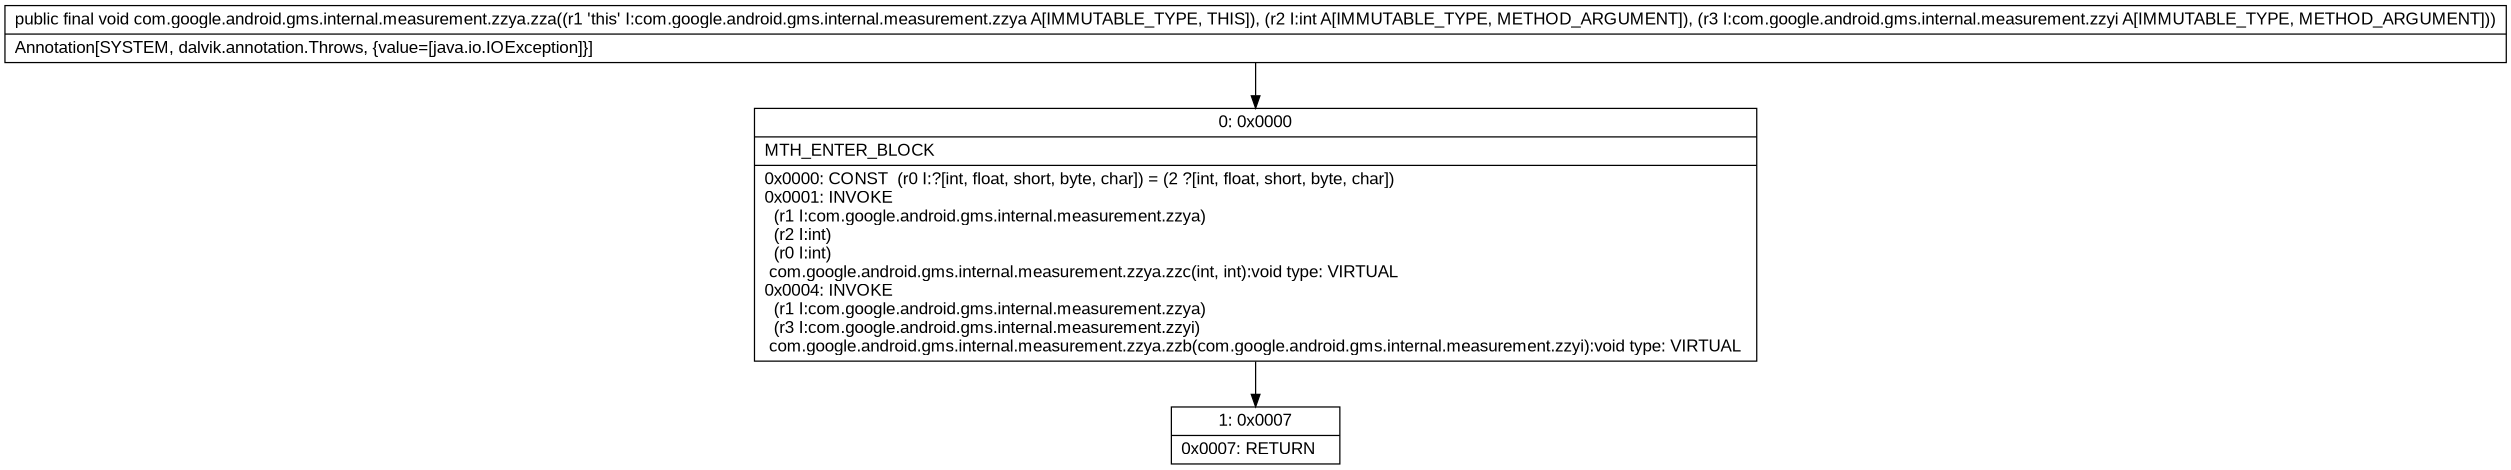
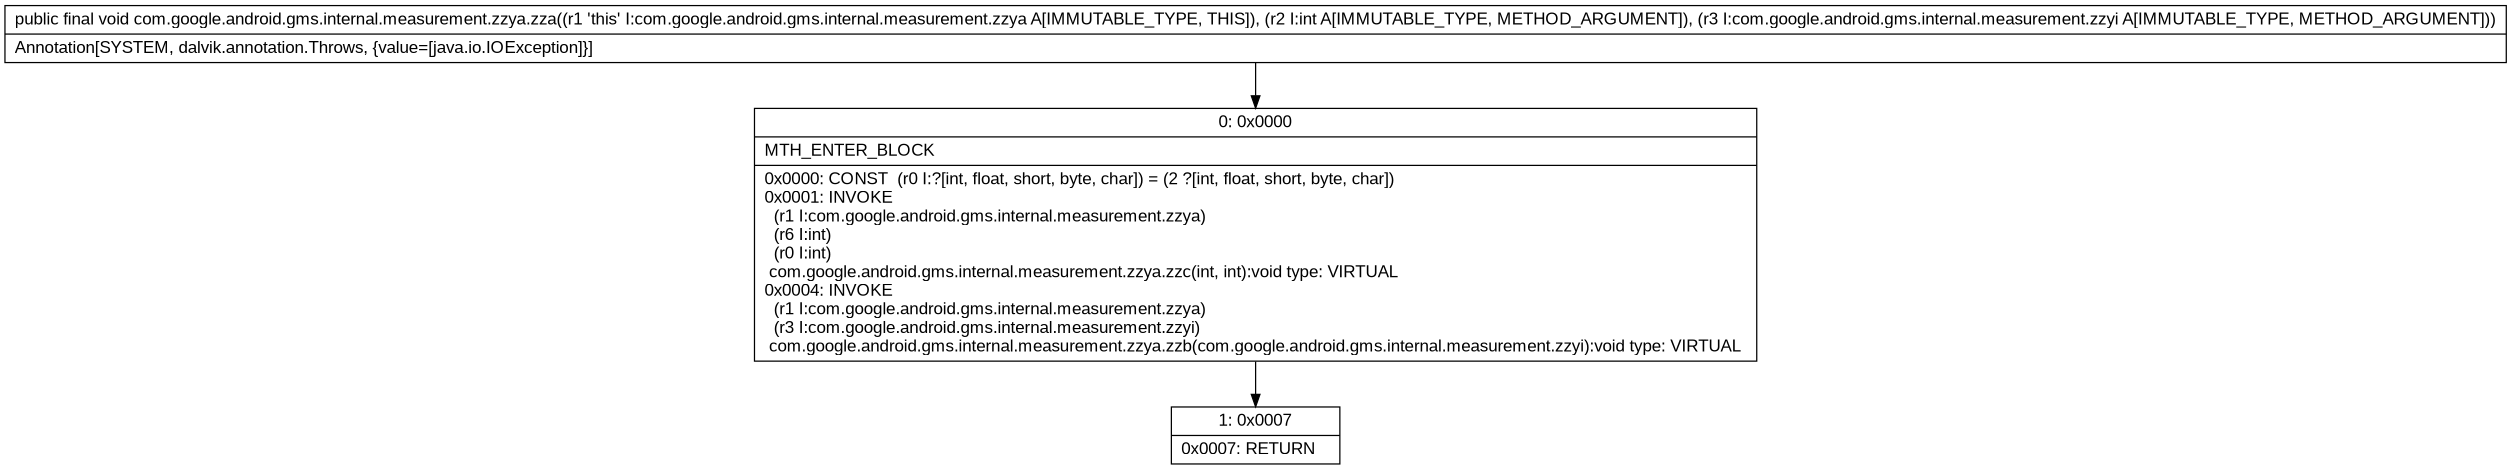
node "0: 0x0000": text "(r2 I:int)" -> "(r6 I:int)"
